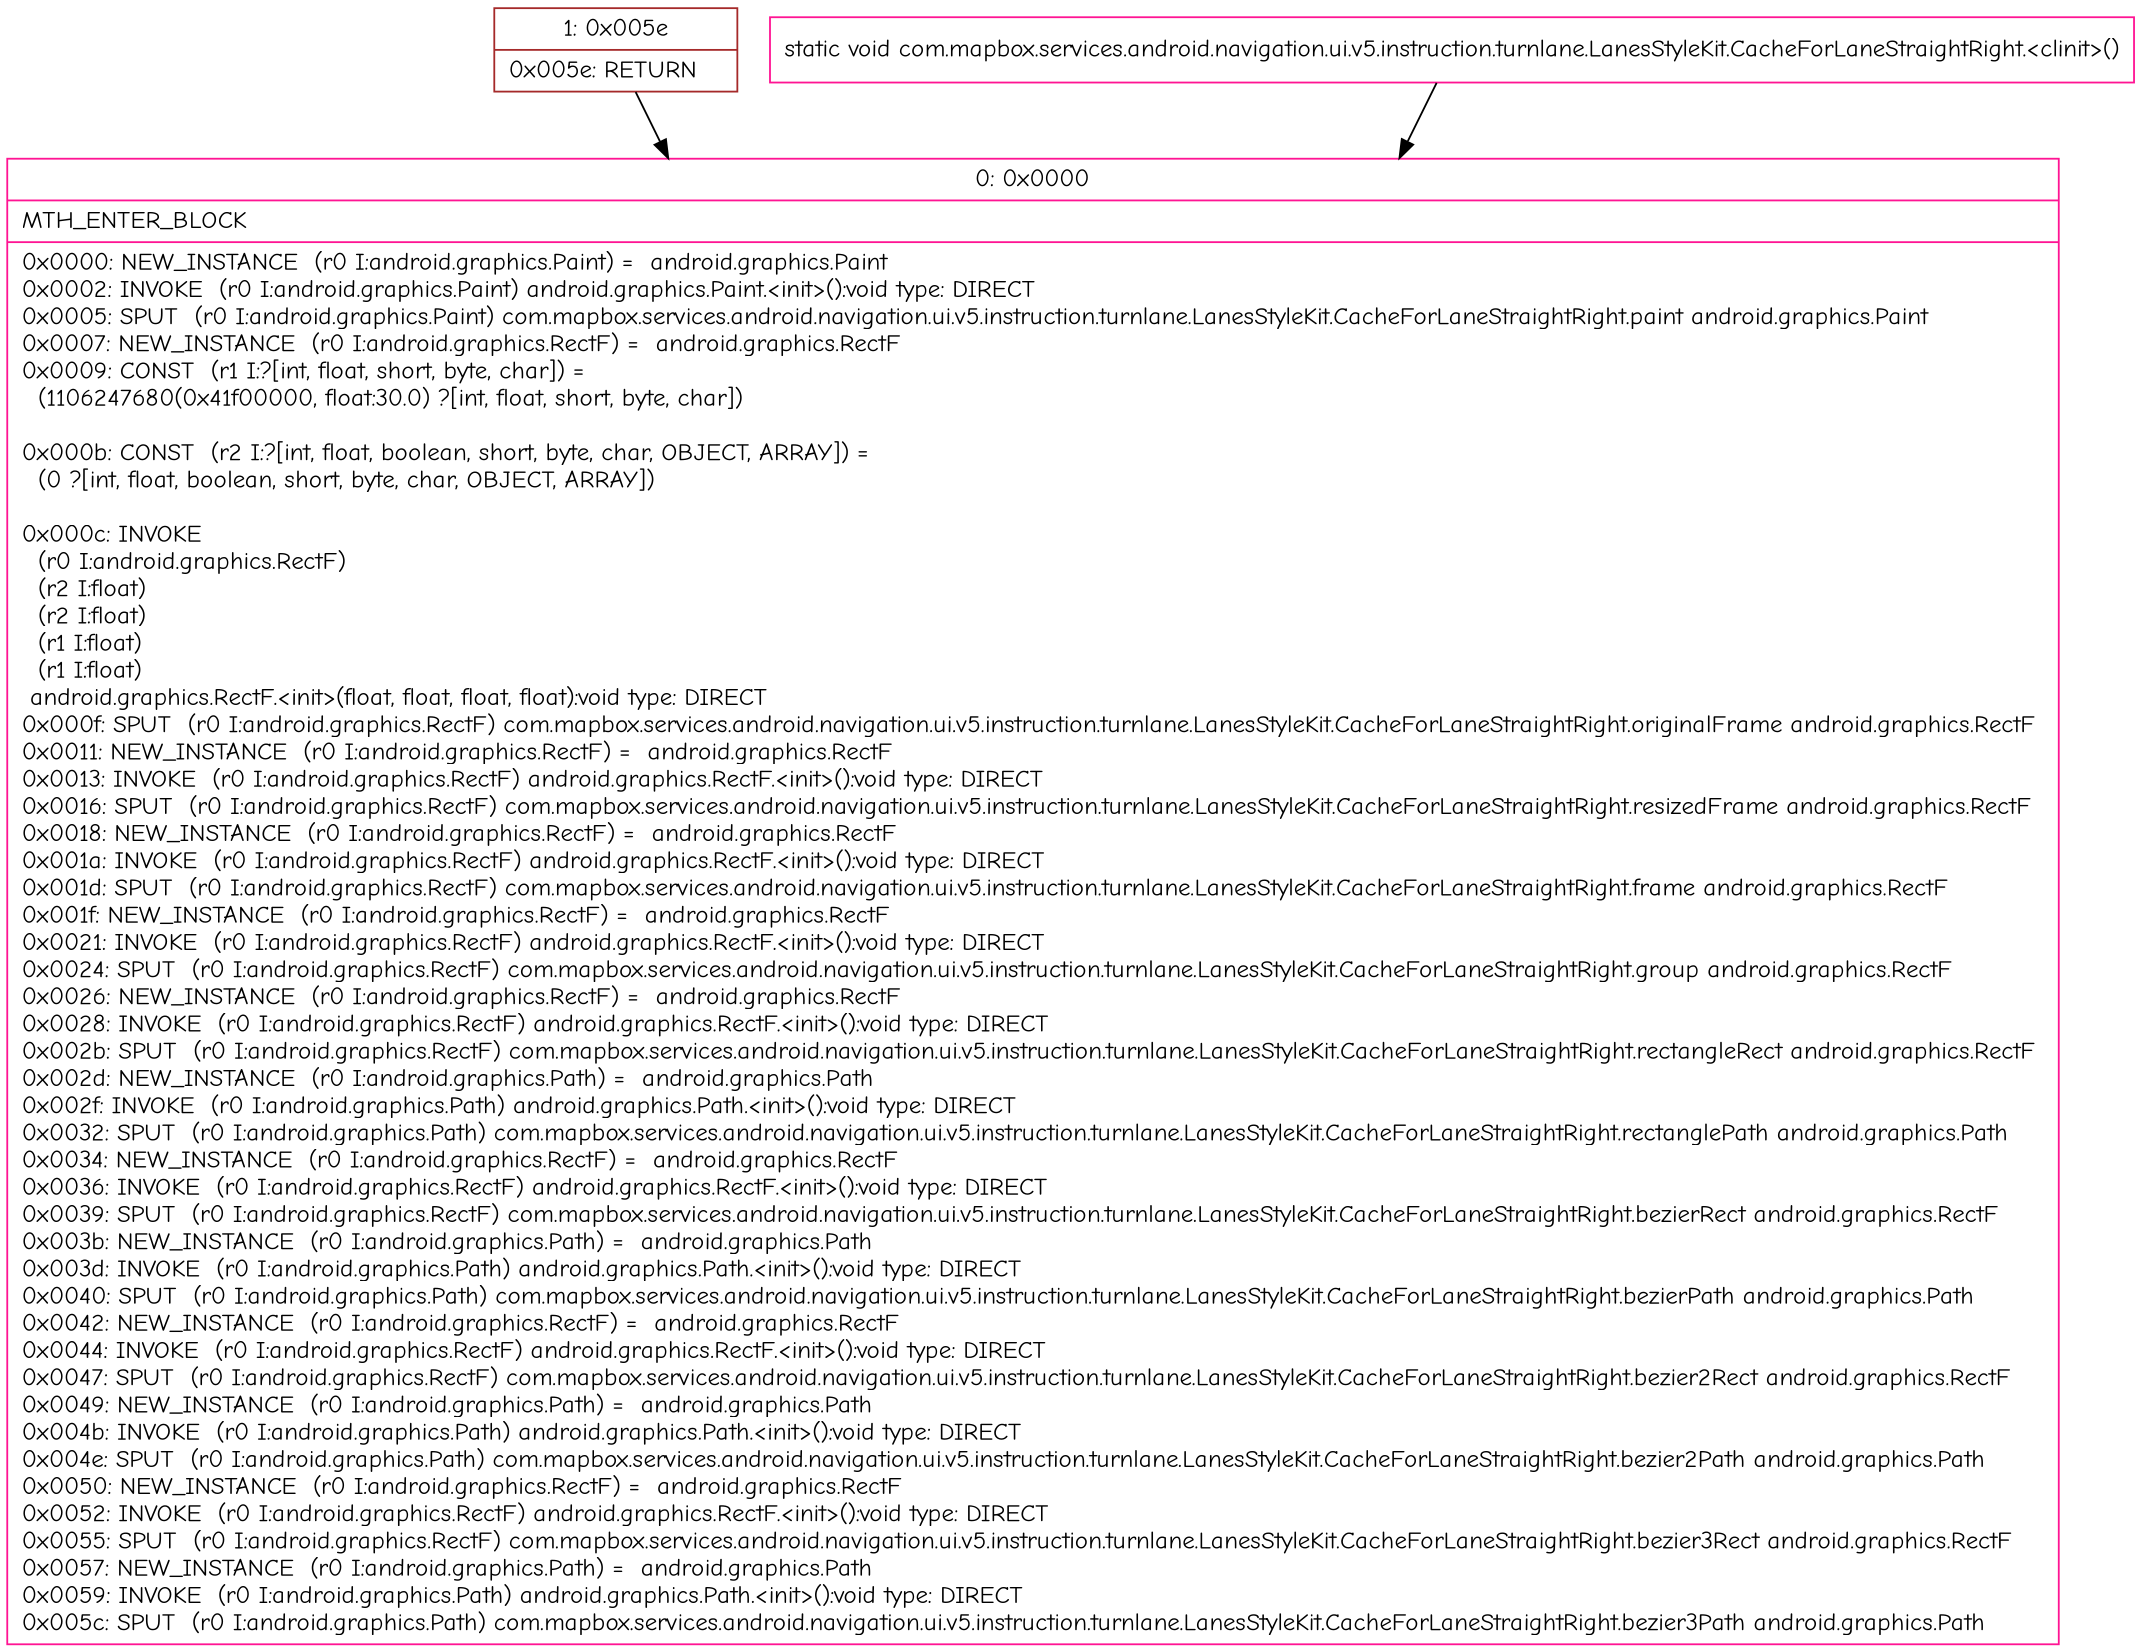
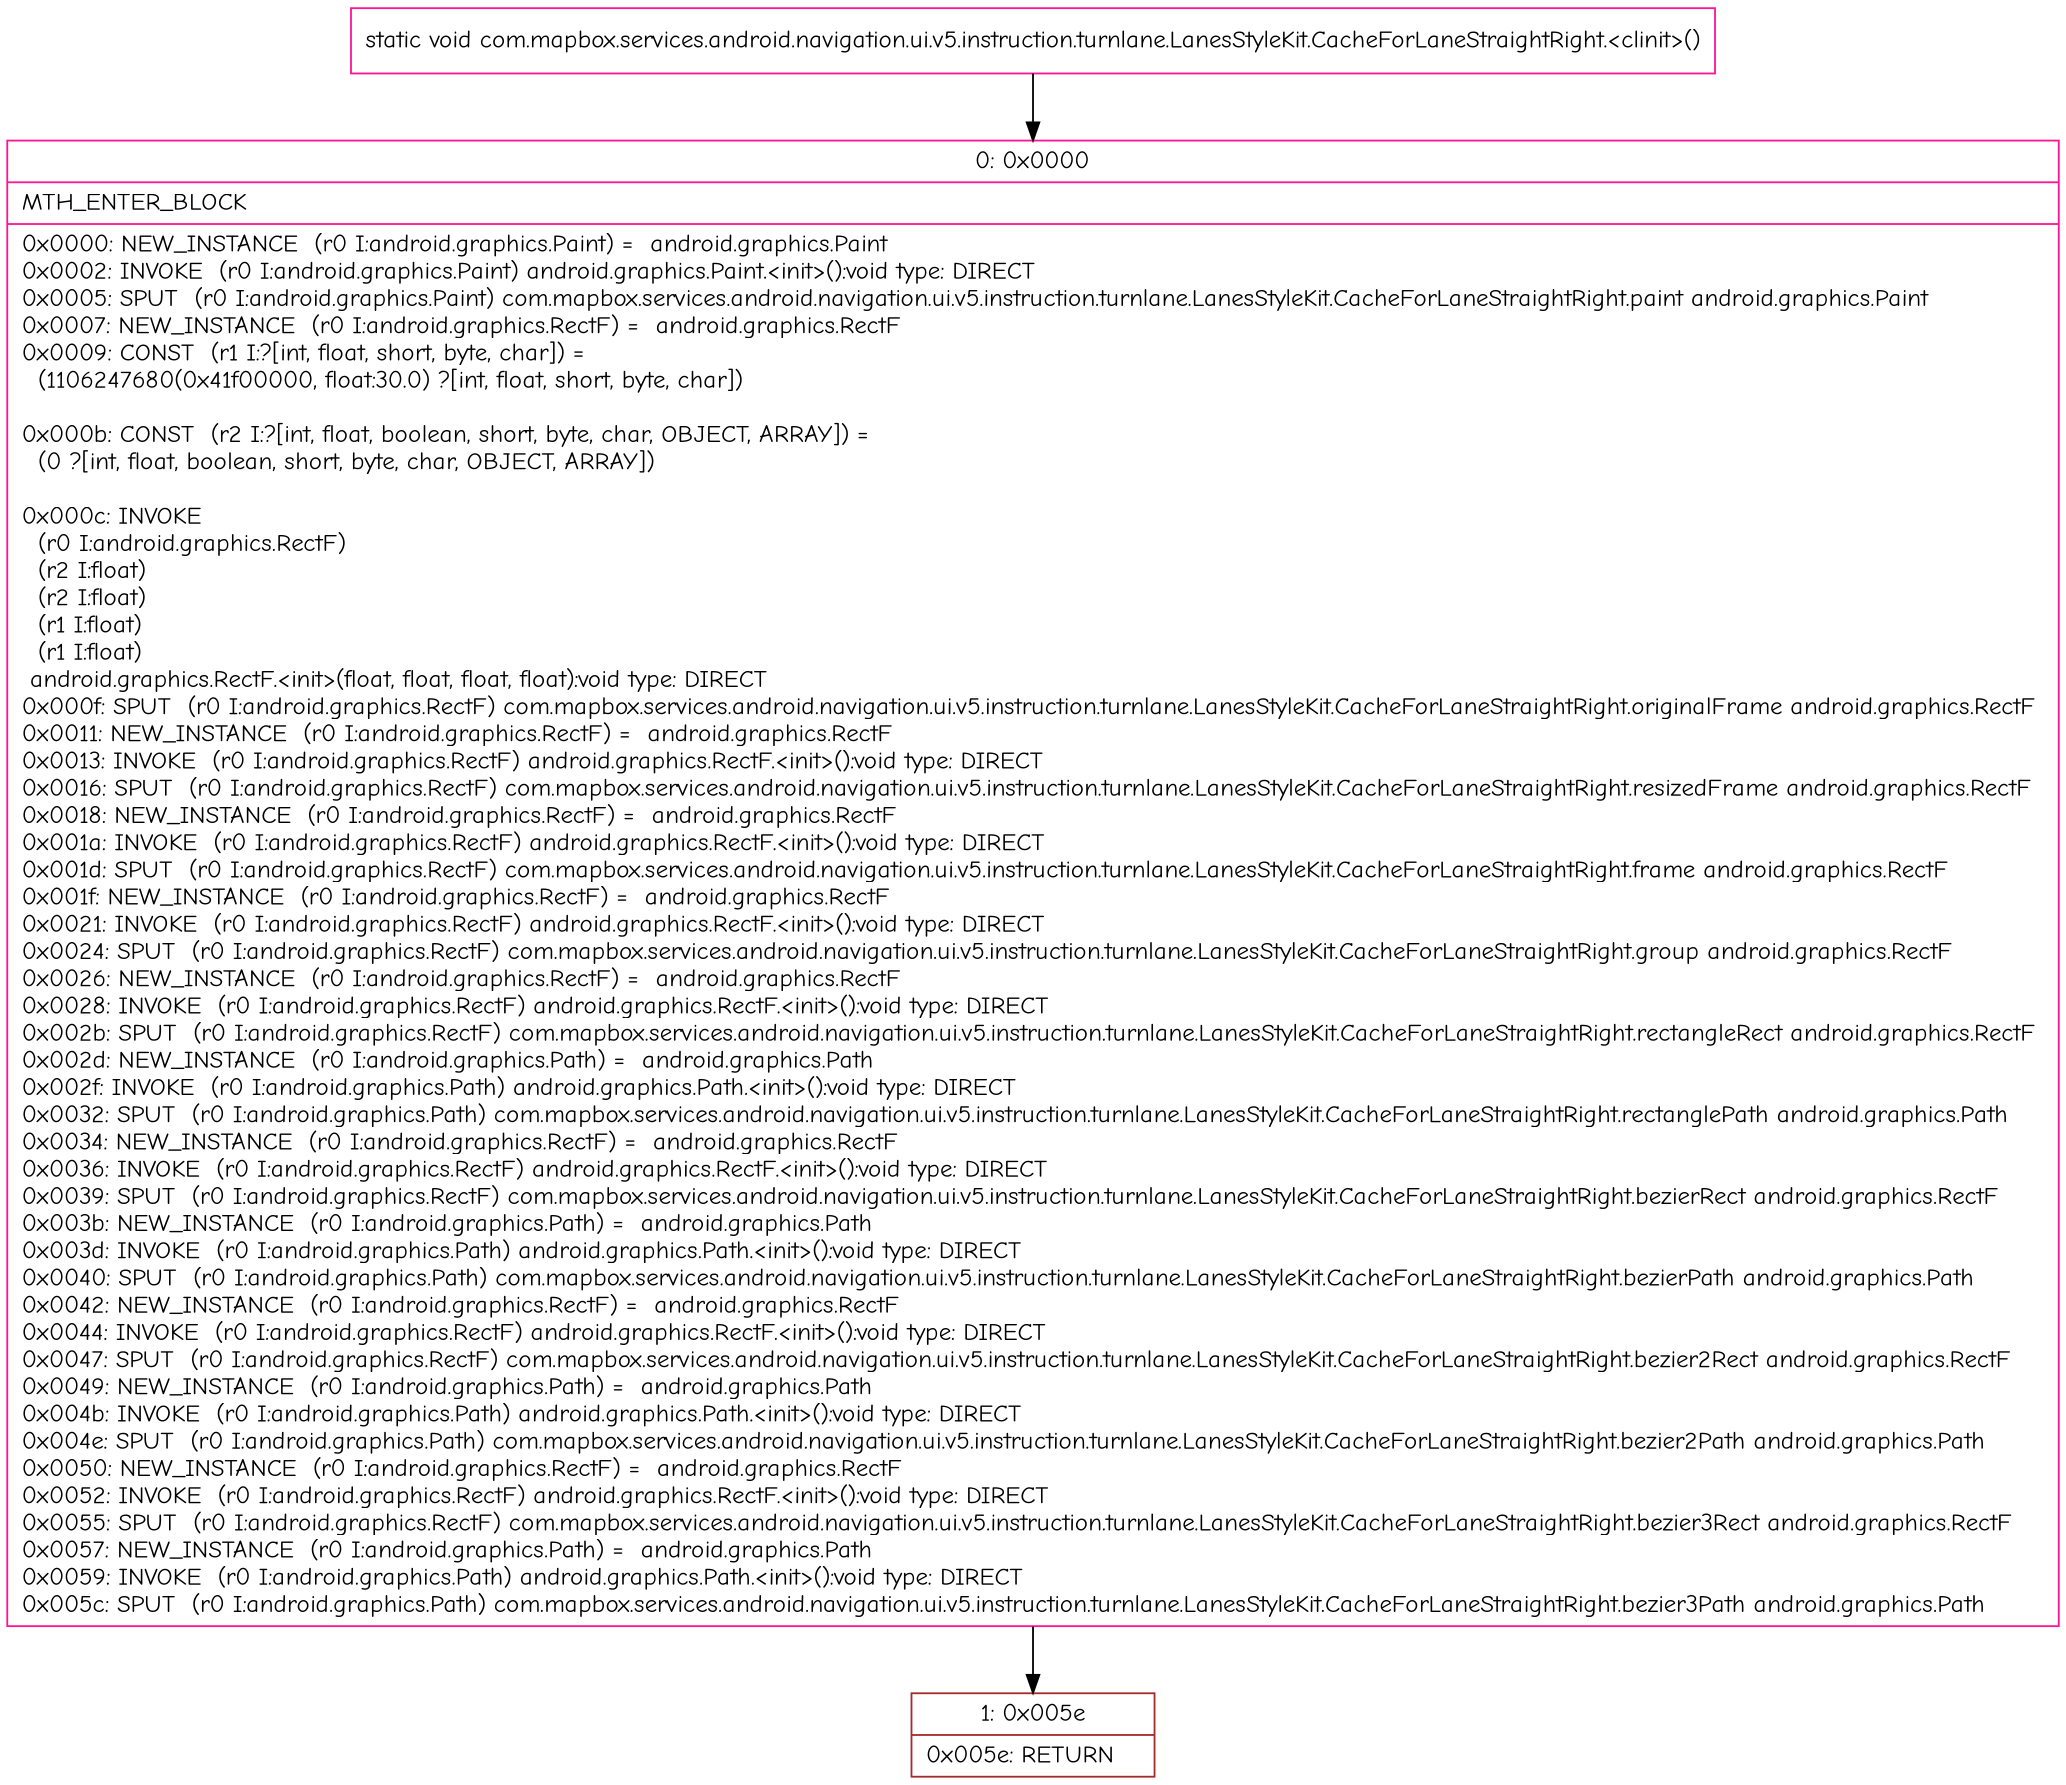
edge "1: 0x005e" -> "0: 0x0000": reversed
